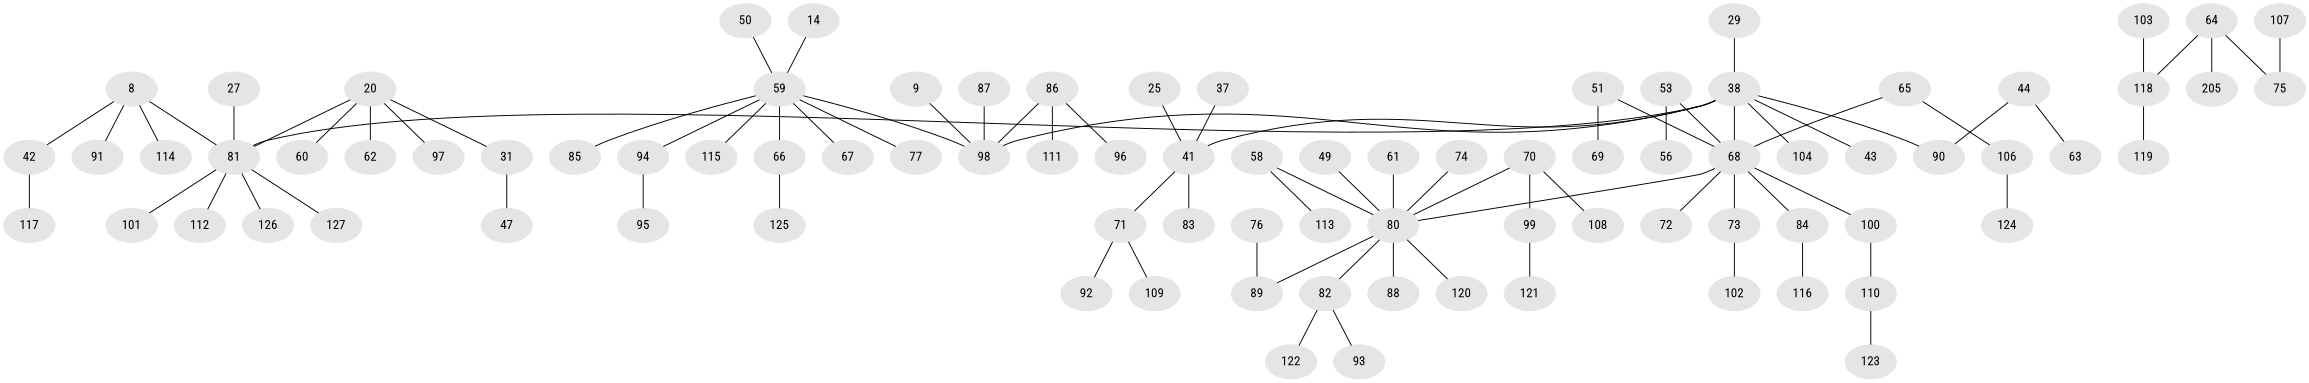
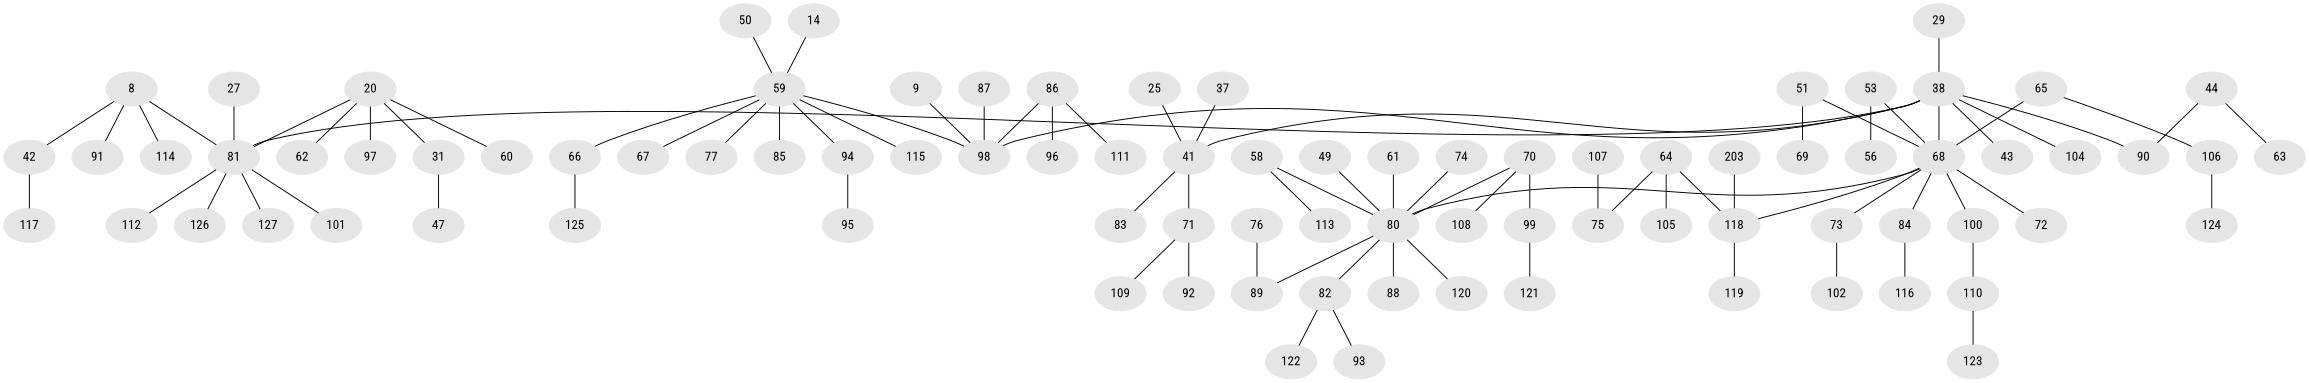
node "103": label "103" -> "203"
node "205": label "205" -> "105"
edge "68" -- "118": added
